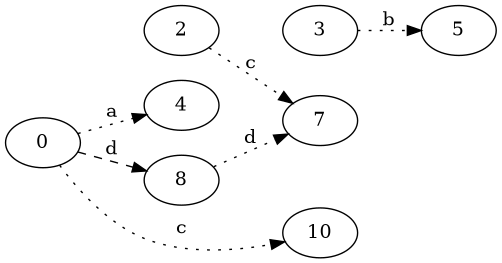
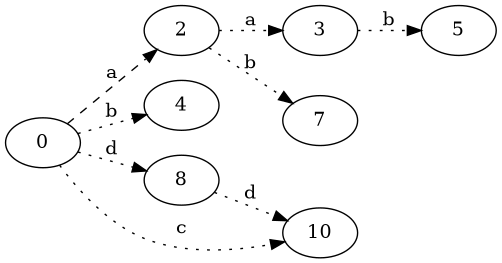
edge "2" -> "3": added, label "a"
edge "2" -> "7": label "c" -> "b"
edge "0" -> "2": added, label "a"
edge "0" -> "4": label "a" -> "b"
edge "8" -> "7": now "8" -> "10"
edge "0" -> "8": style dashed -> dotted
